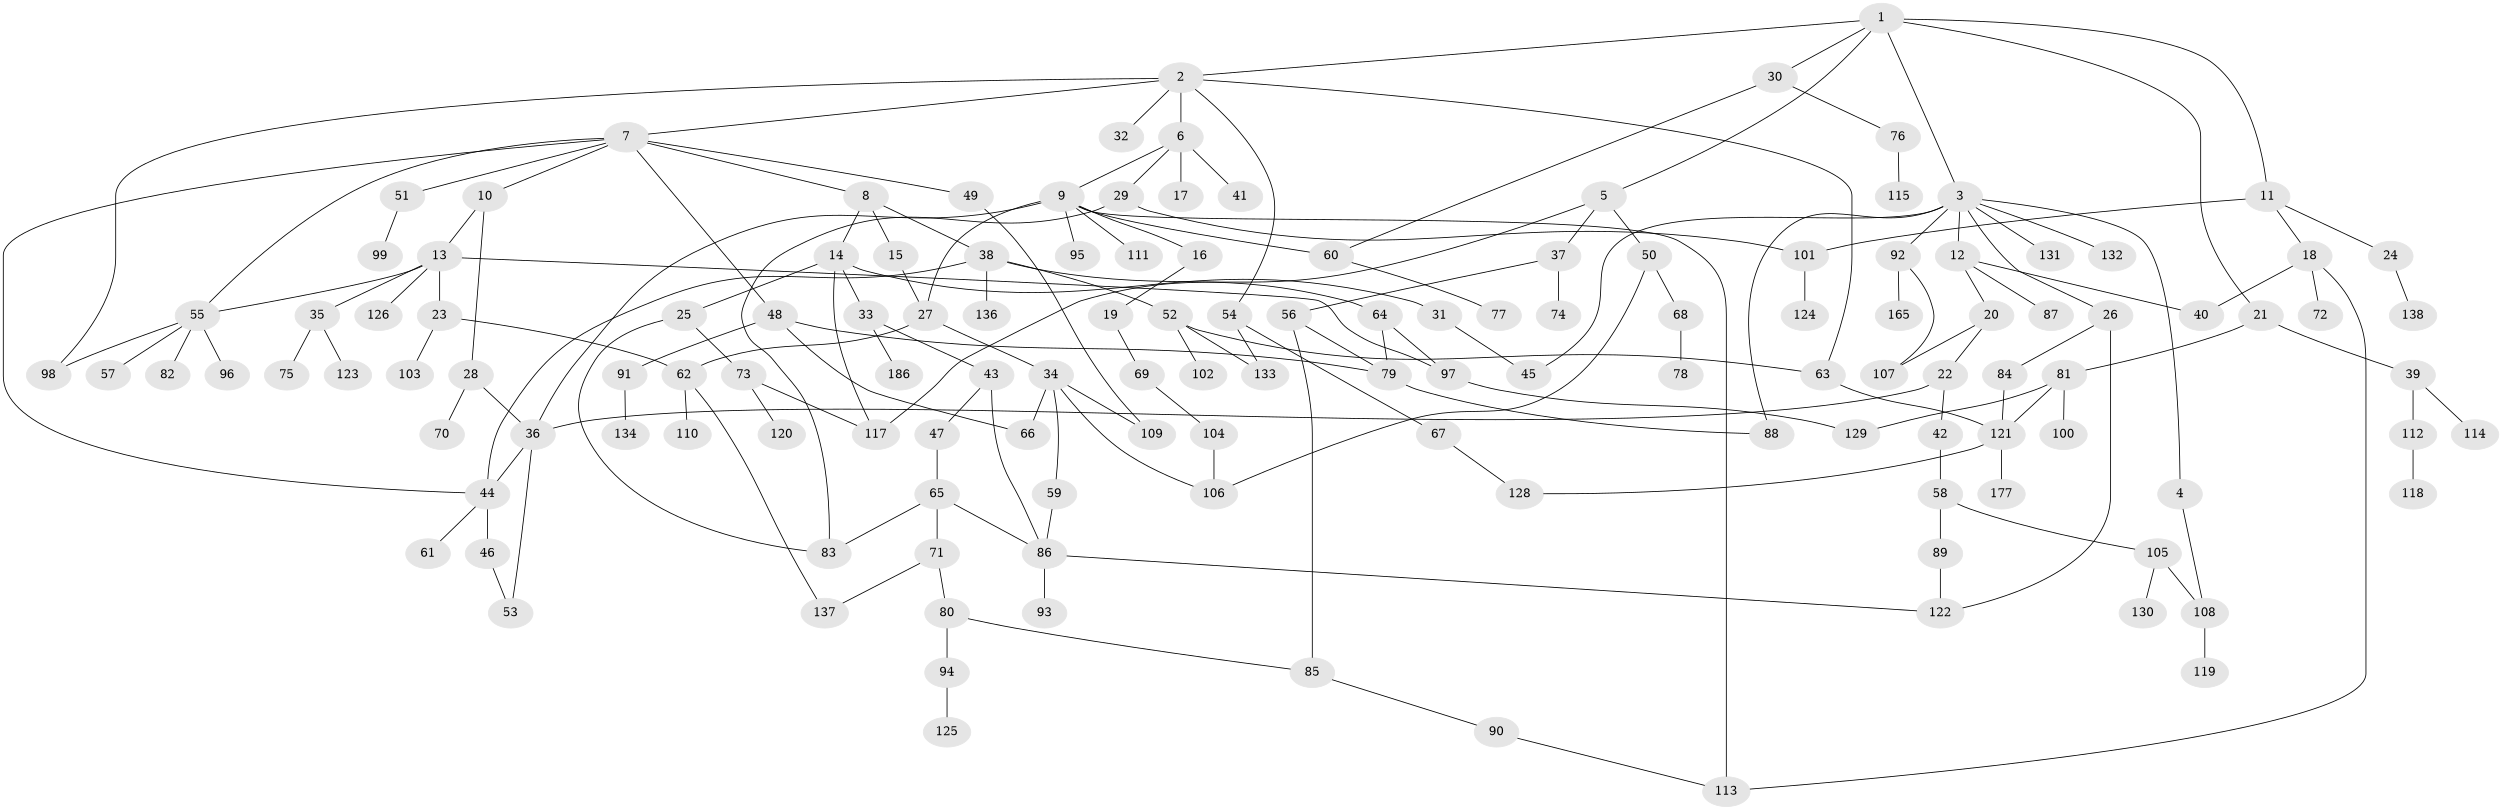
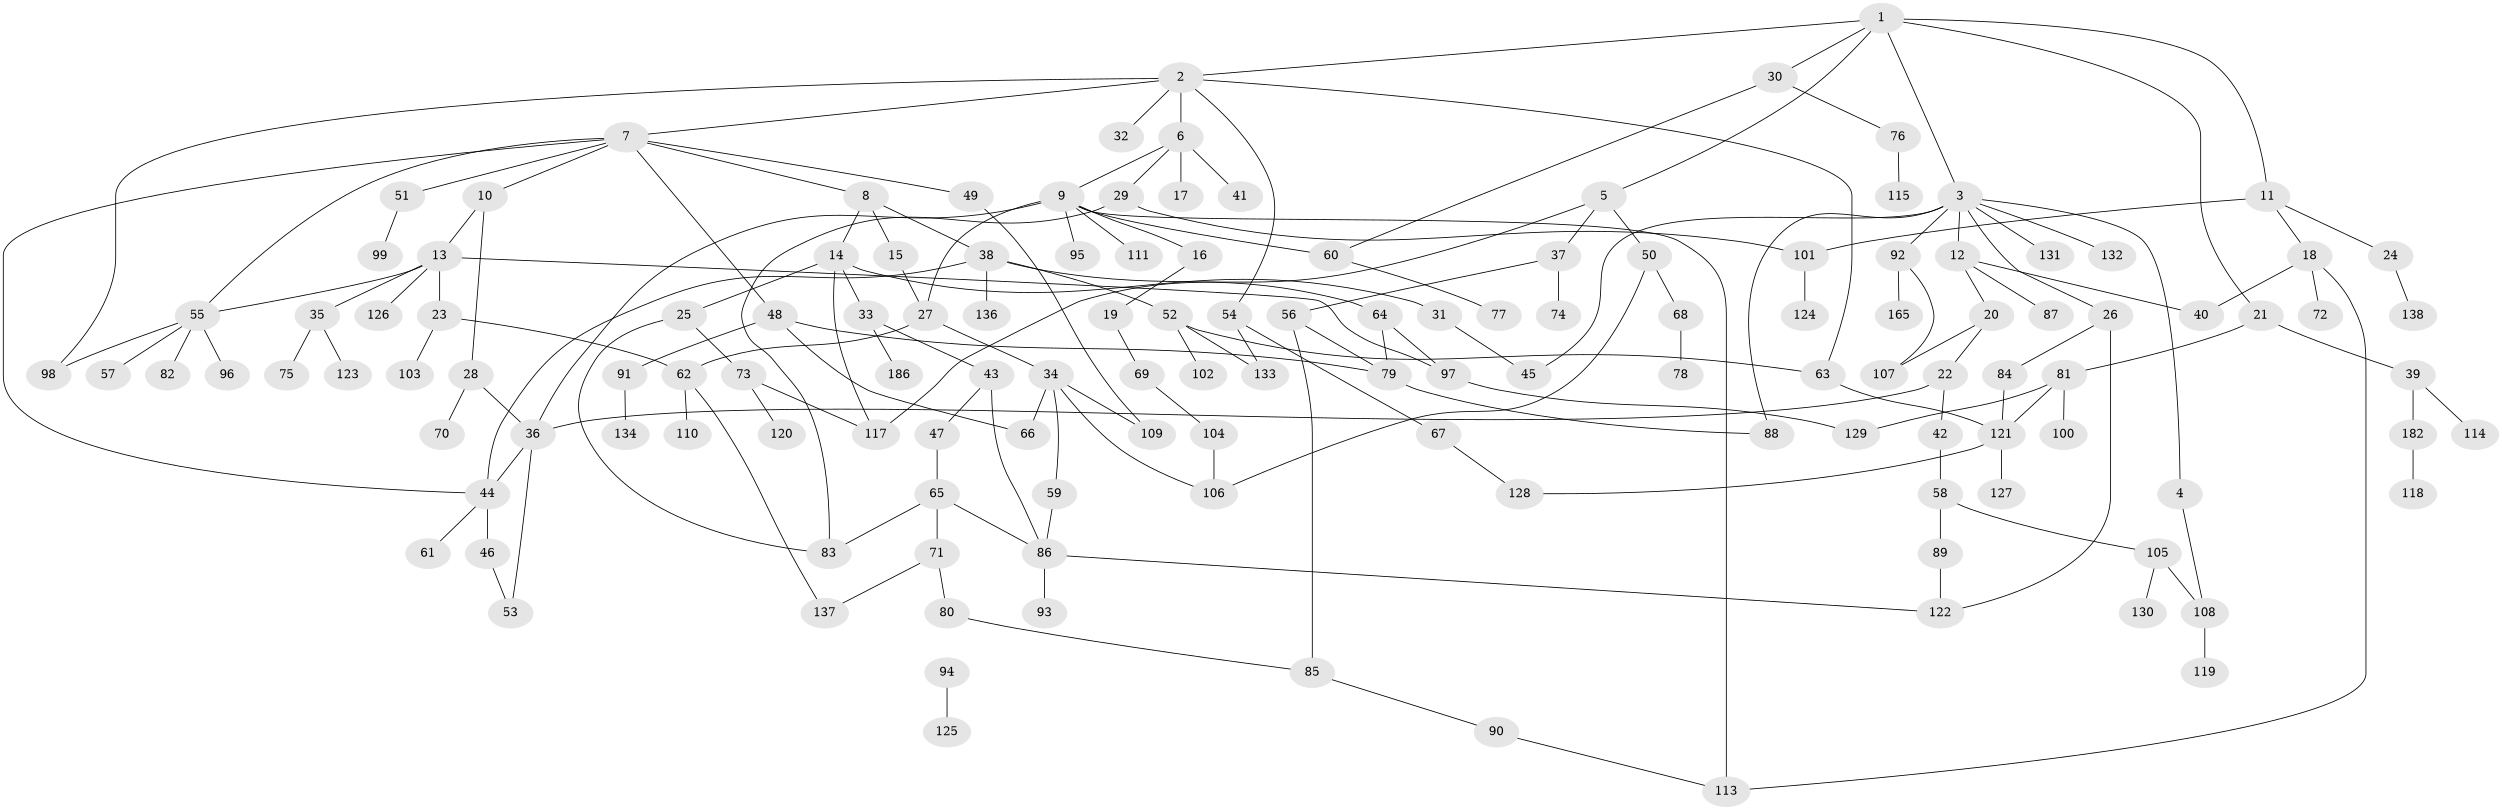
node "112": label "112" -> "182"
node "177": label "177" -> "127"
edge "80" -- "94": removed
